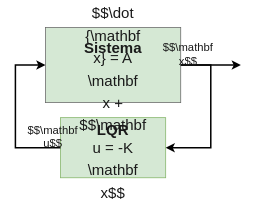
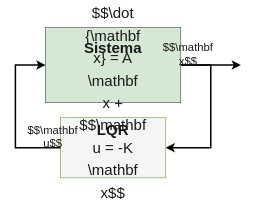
node "LQR": fillcolor #d5e8d4 -> #f5f5f5
